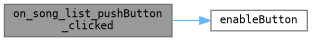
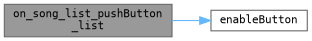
node "on_song_list_pushButton _clicked": label "on_song_list_pushButton _clicked" -> "on_song_list_pushButton _list"
